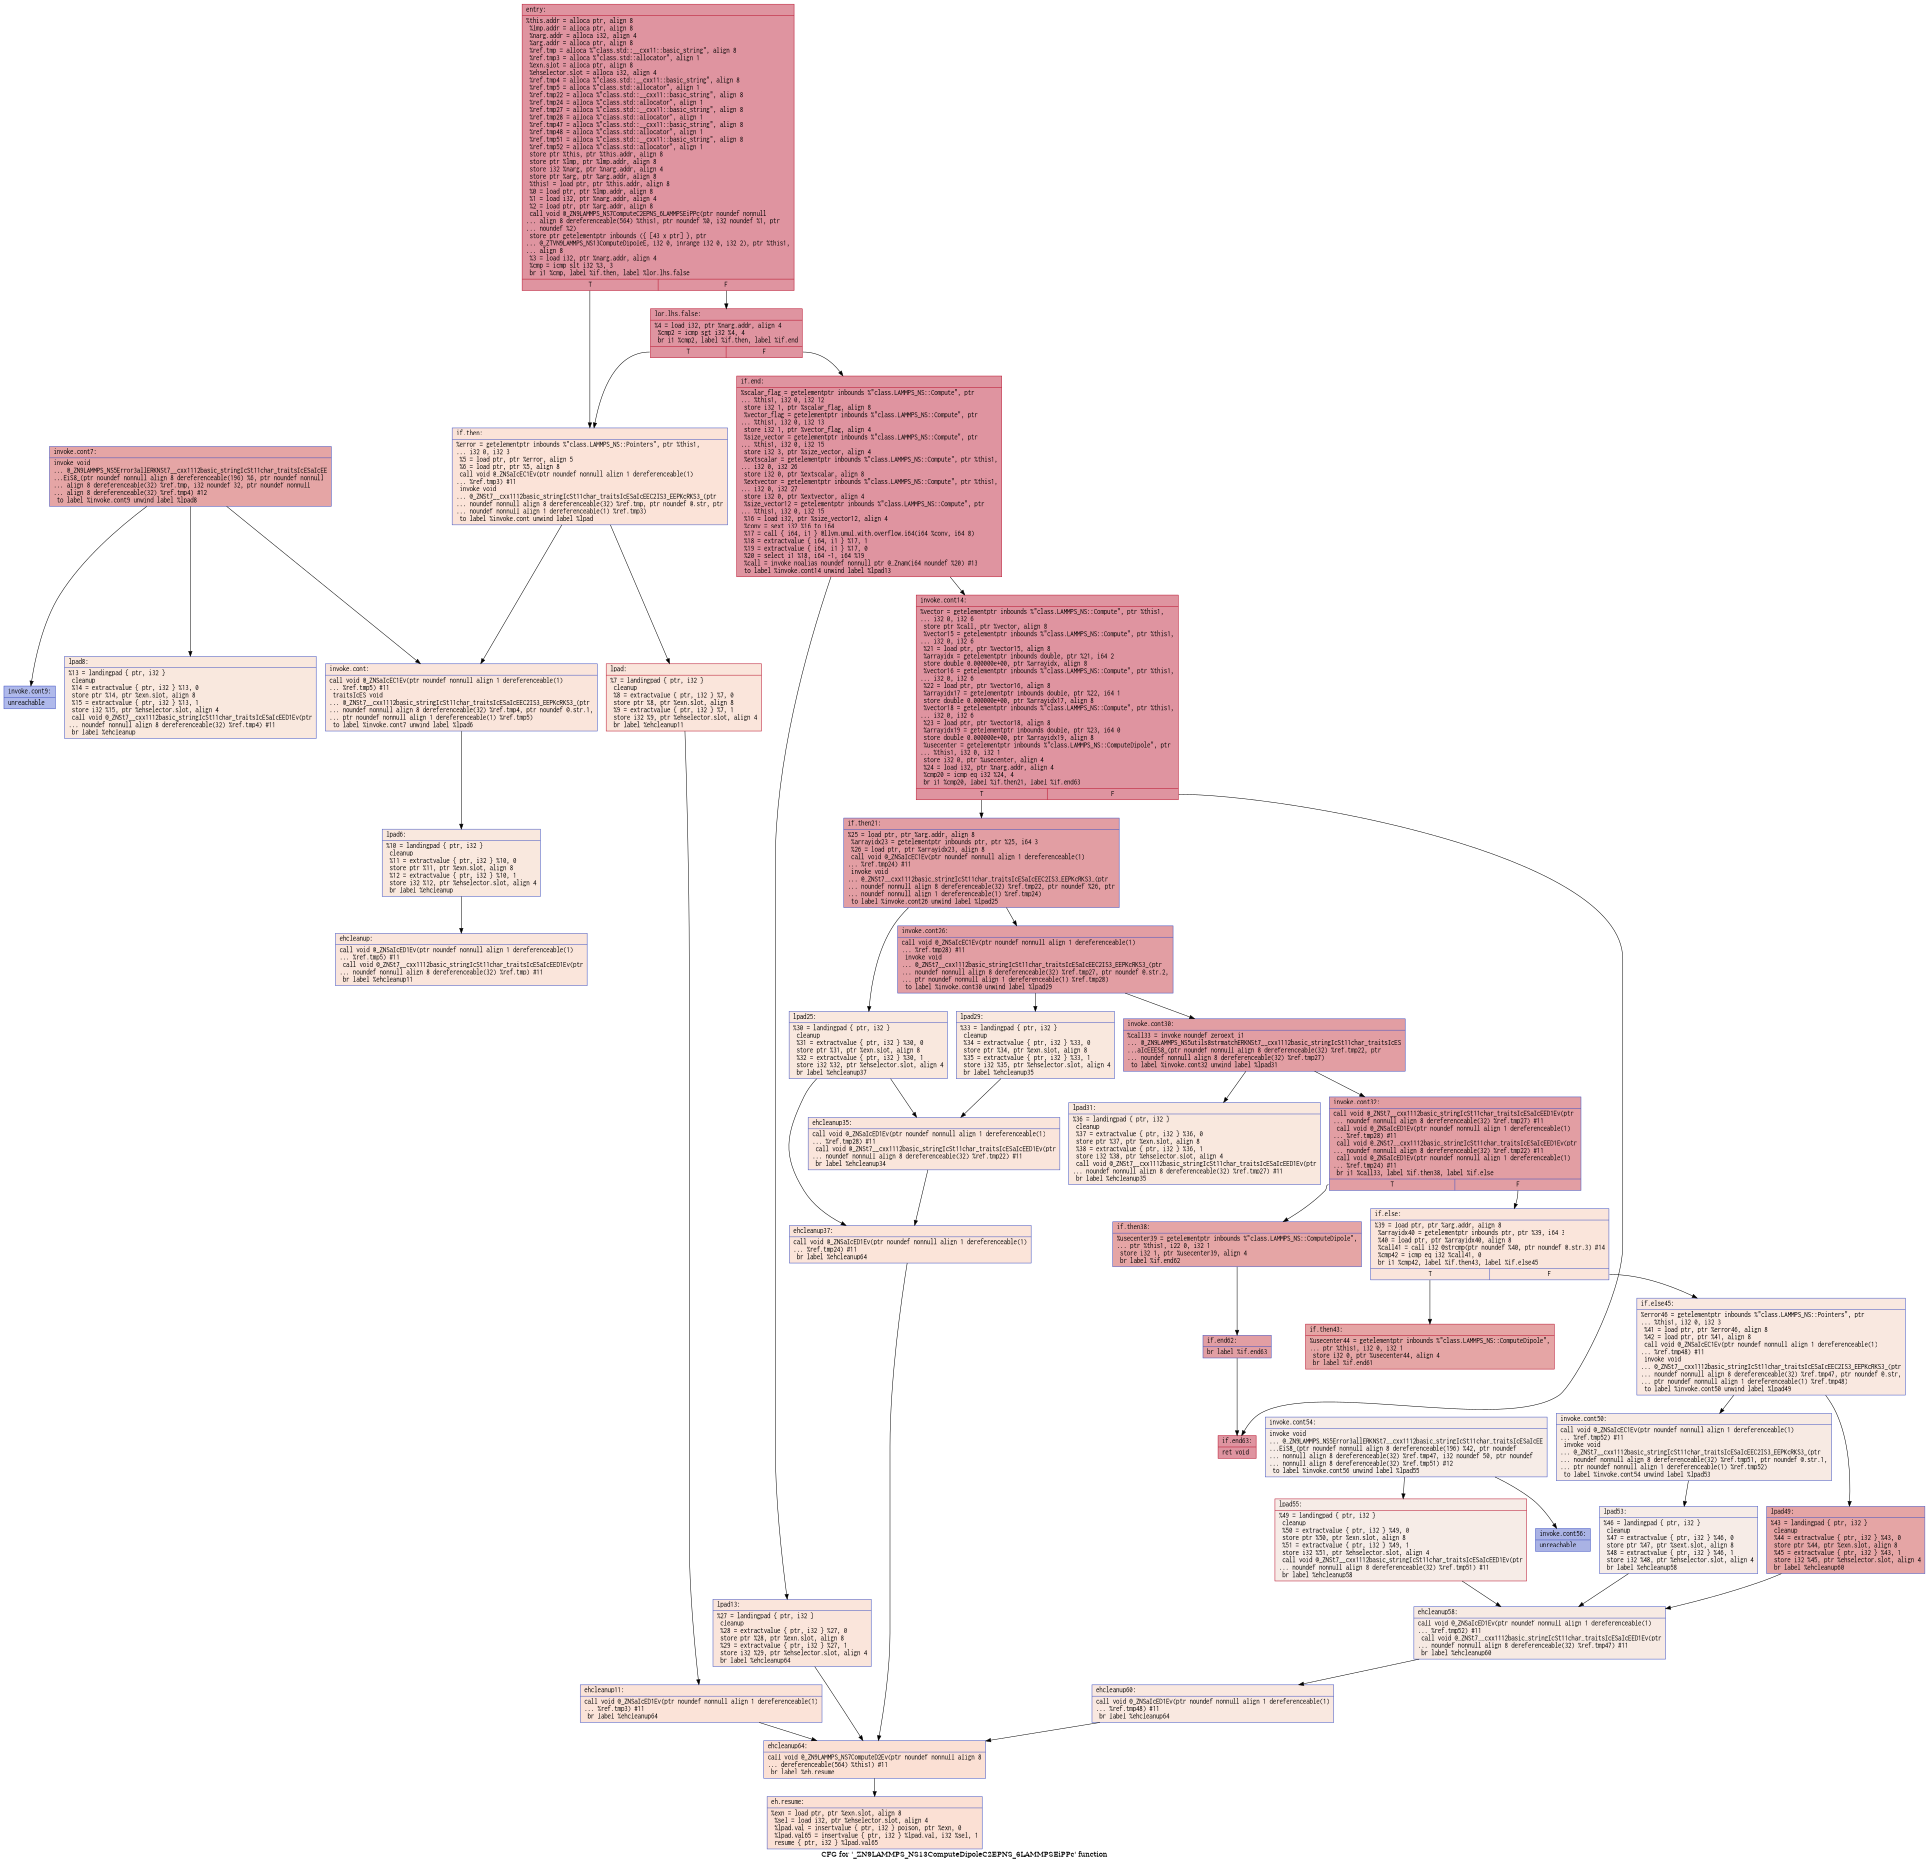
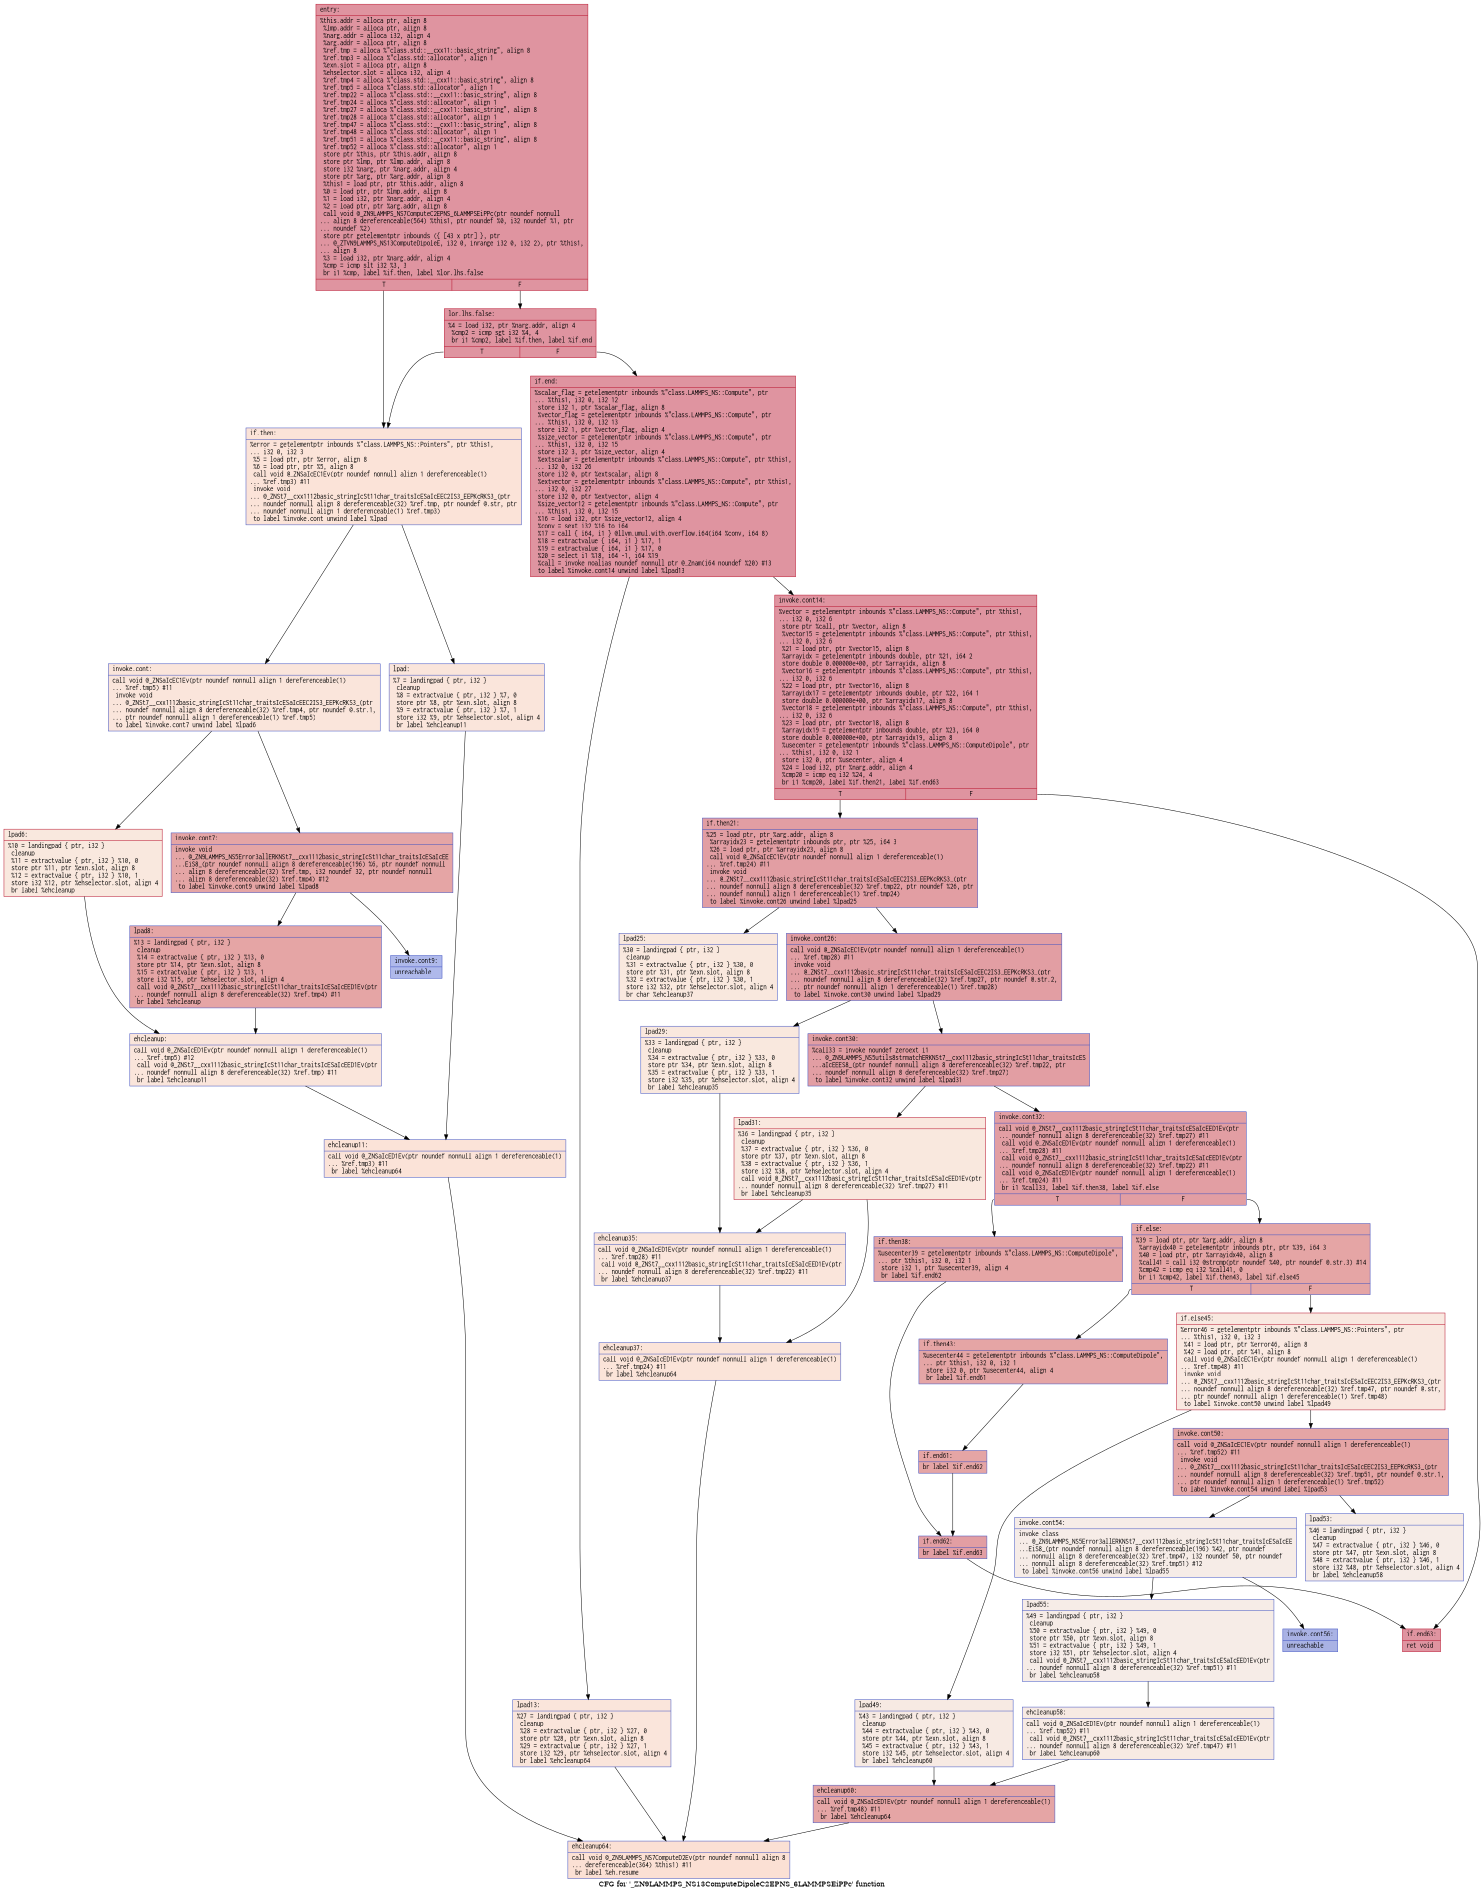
node "if.then:": text "%5 = load ptr, ptr %error, align 5" -> "%5 = load ptr, ptr %error, align 8"
edge "invoke.cont7:" -> "invoke.cont:": reversed
node "invoke.cont:": text "traitsIcES void" -> "invoke void"
node "lpad8:": fillcolor #f2cab570 -> #c5333470
node "lpad:": color #b70d28ff -> #3d50c3ff
node "lpad6:": color #3d50c3ff -> #b70d28ff
node "ehcleanup:": text "... %ref.tmp5) #11" -> "... %ref.tmp5) #12"
edge "lpad8:" -> "ehcleanup:": added
node "lpad25:": text "br label %ehcleanup37" -> "br char %ehcleanup37"
edge "lpad25:" -> "ehcleanup35:": now "lpad31:" -> "ehcleanup35:"
edge "ehcleanup:" -> "ehcleanup11:": added
node "lpad31:": color #3d50c3ff -> #b70d28ff
edge "lpad25:" -> "ehcleanup37:": now "lpad31:" -> "ehcleanup37:"
node "ehcleanup35:": text "br label %ehcleanup34" -> "br label %ehcleanup37"
node "if.else:": fillcolor #f4c5ad70 -> #c5333470
node "if.then38:": text "... ptr %this1, i22 0, i32 1" -> "... ptr %this1, i32 0, i32 1"
node "if.then43:": color #b70d28ff -> #3d50c3ff
node "if.else45:": color #3d50c3ff -> #b70d28ff
node "invoke.cont54:": text "invoke void" -> "invoke class"
node "invoke.cont50:": fillcolor #eed0c070 -> #c5333470
node "if.end61:": added
edge "invoke.cont50:" -> "invoke.cont54:": added
node "lpad55:": color #b70d28ff -> #3d50c3ff
node "lpad49:": fillcolor #c5333470 -> #eed0c070
node "lpad53:": text "store ptr %47, ptr %sext.slot, align 8" -> "store ptr %47, ptr %exn.slot, align 8"
edge "lpad53:" -> "ehcleanup58:": removed
edge "lpad49:" -> "ehcleanup58:": now "lpad49:" -> "ehcleanup60:"
node "ehcleanup60:": fillcolor #f1ccb870 -> #c5333470
node "ehcleanup64:": text "... dereferenceable(564) %this1) #11" -> "... dereferenceable(364) %this1) #11"
node "eh.resume:": removed
